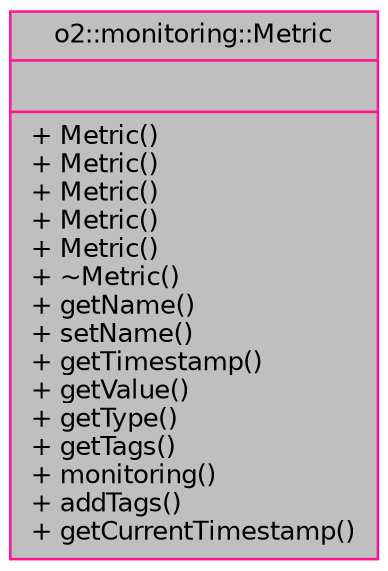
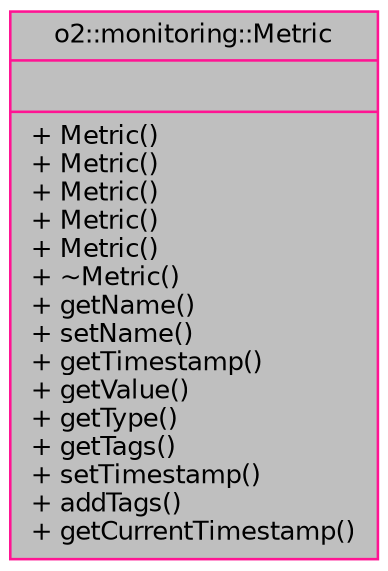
node "o2::monitoring::Metric": text "+ monitoring()" -> "+ setTimestamp()"
